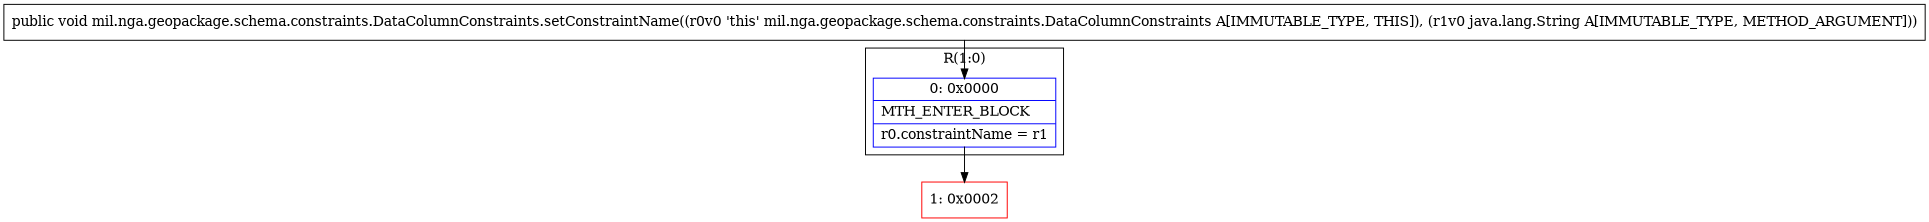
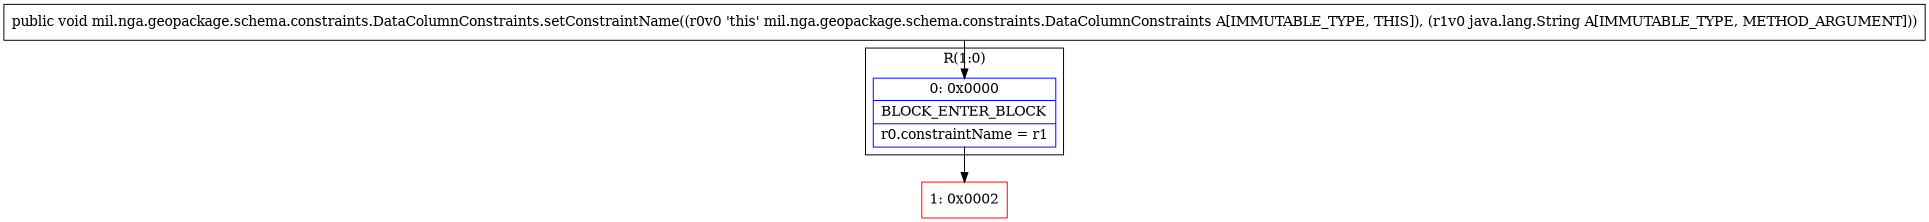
node "0: 0x0000": text "MTH_ENTER_BLOCK" -> "BLOCK_ENTER_BLOCK"
